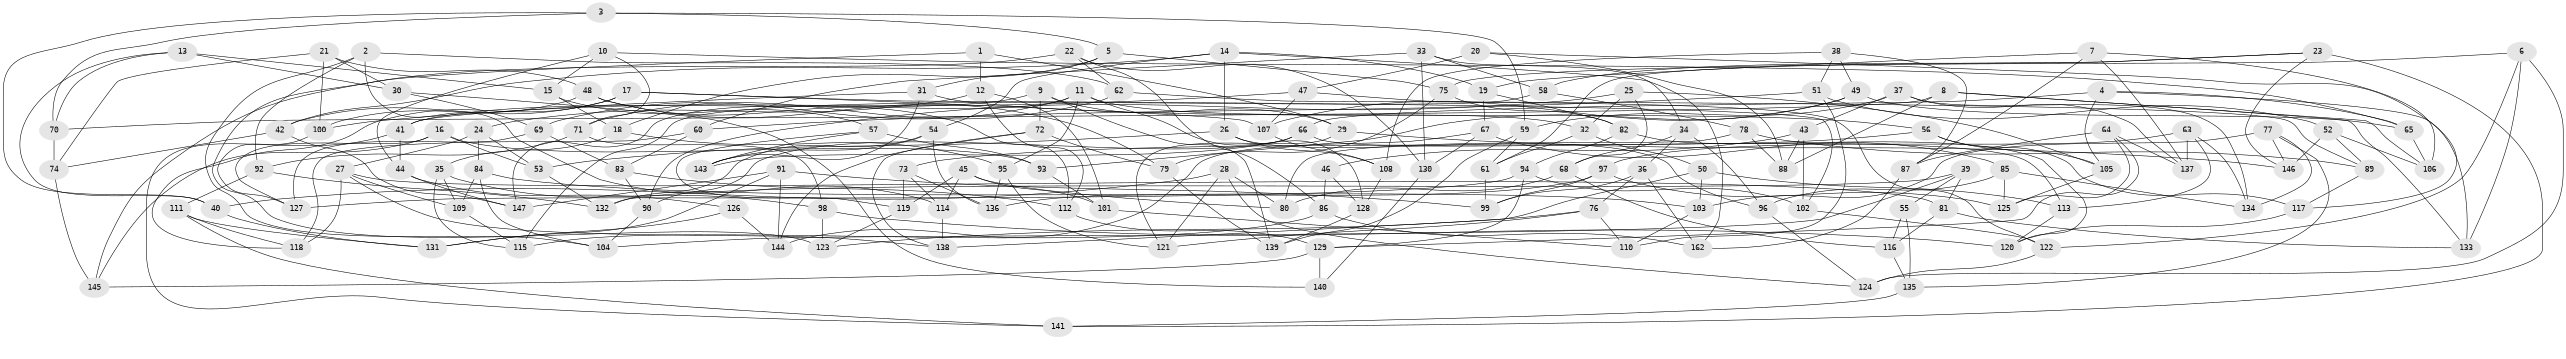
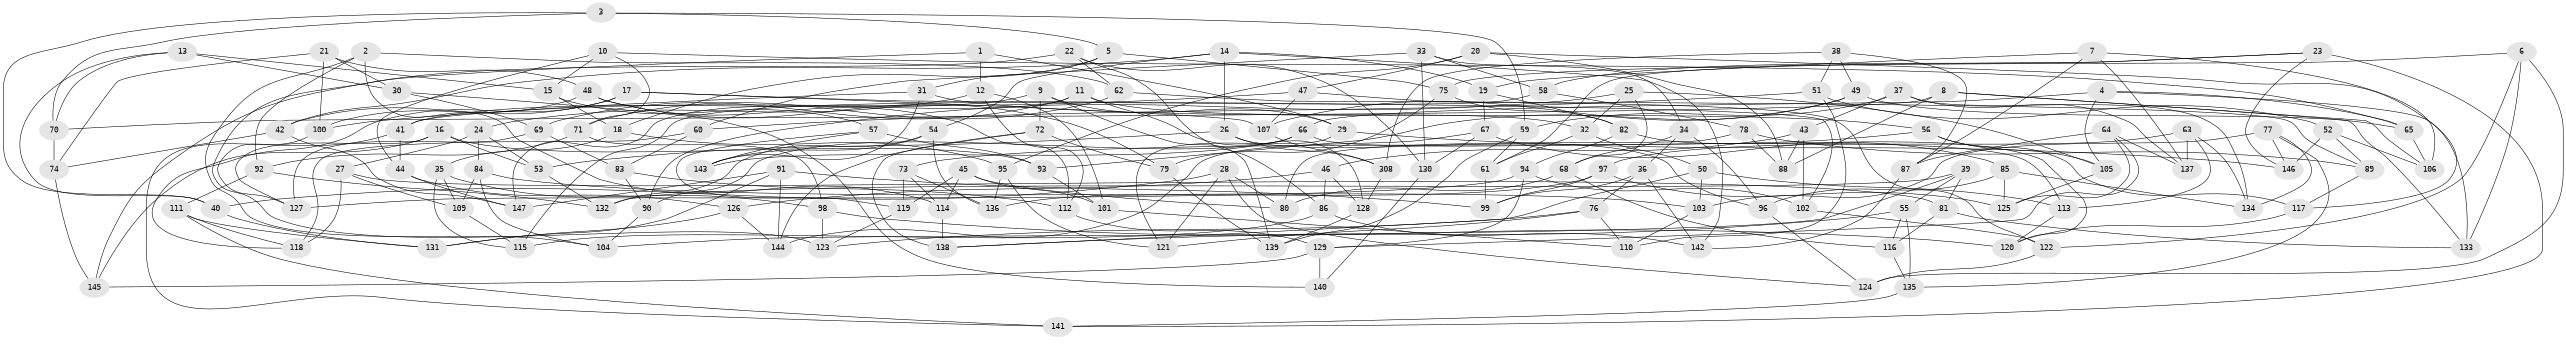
edge "11" -- "95": now "20" -- "95"
node "108": label "108" -> "308"
edge "46" -- "126": added
edge "27" -- "138": now "55" -- "138"
node "162": label "162" -> "142"
